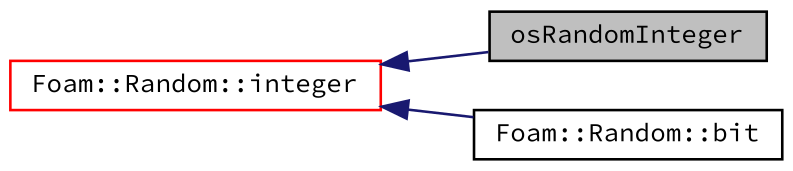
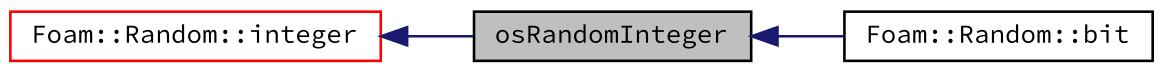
edge "Foam::Random::bit" -> "Foam::Random::integer": now "Foam::Random::bit" -> "osRandomInteger"
